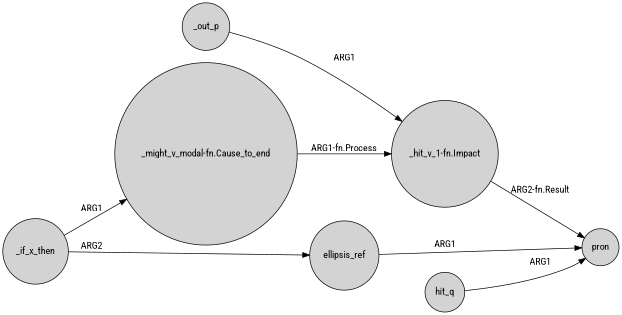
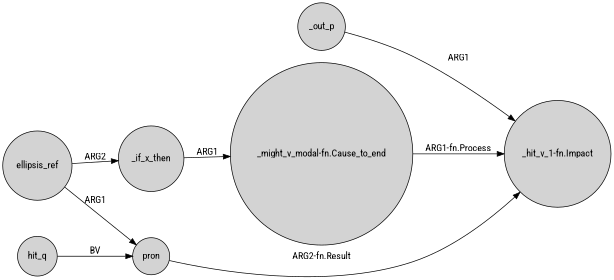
edge "_hit_v_1-fn.Impact" -> "pron": reversed
edge "_if_x_then" -> "ellipsis_ref": reversed
edge "hit_q" -> "pron": label "ARG1" -> "BV"
